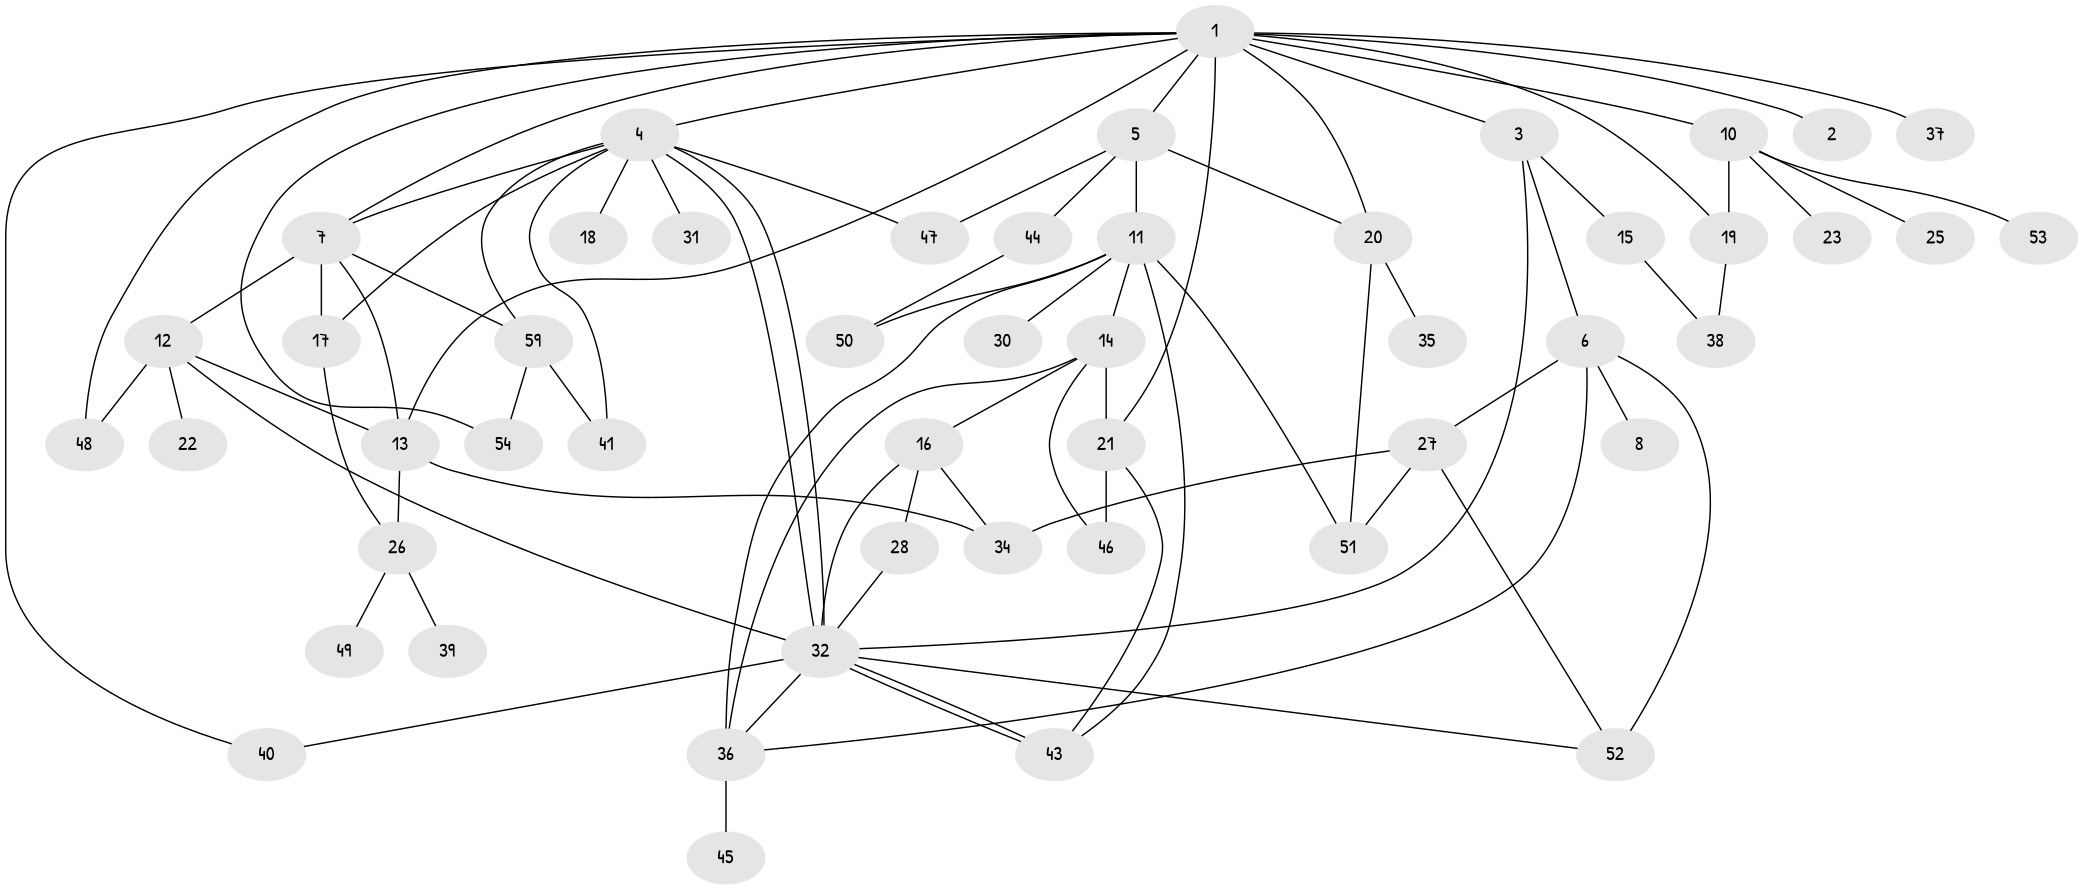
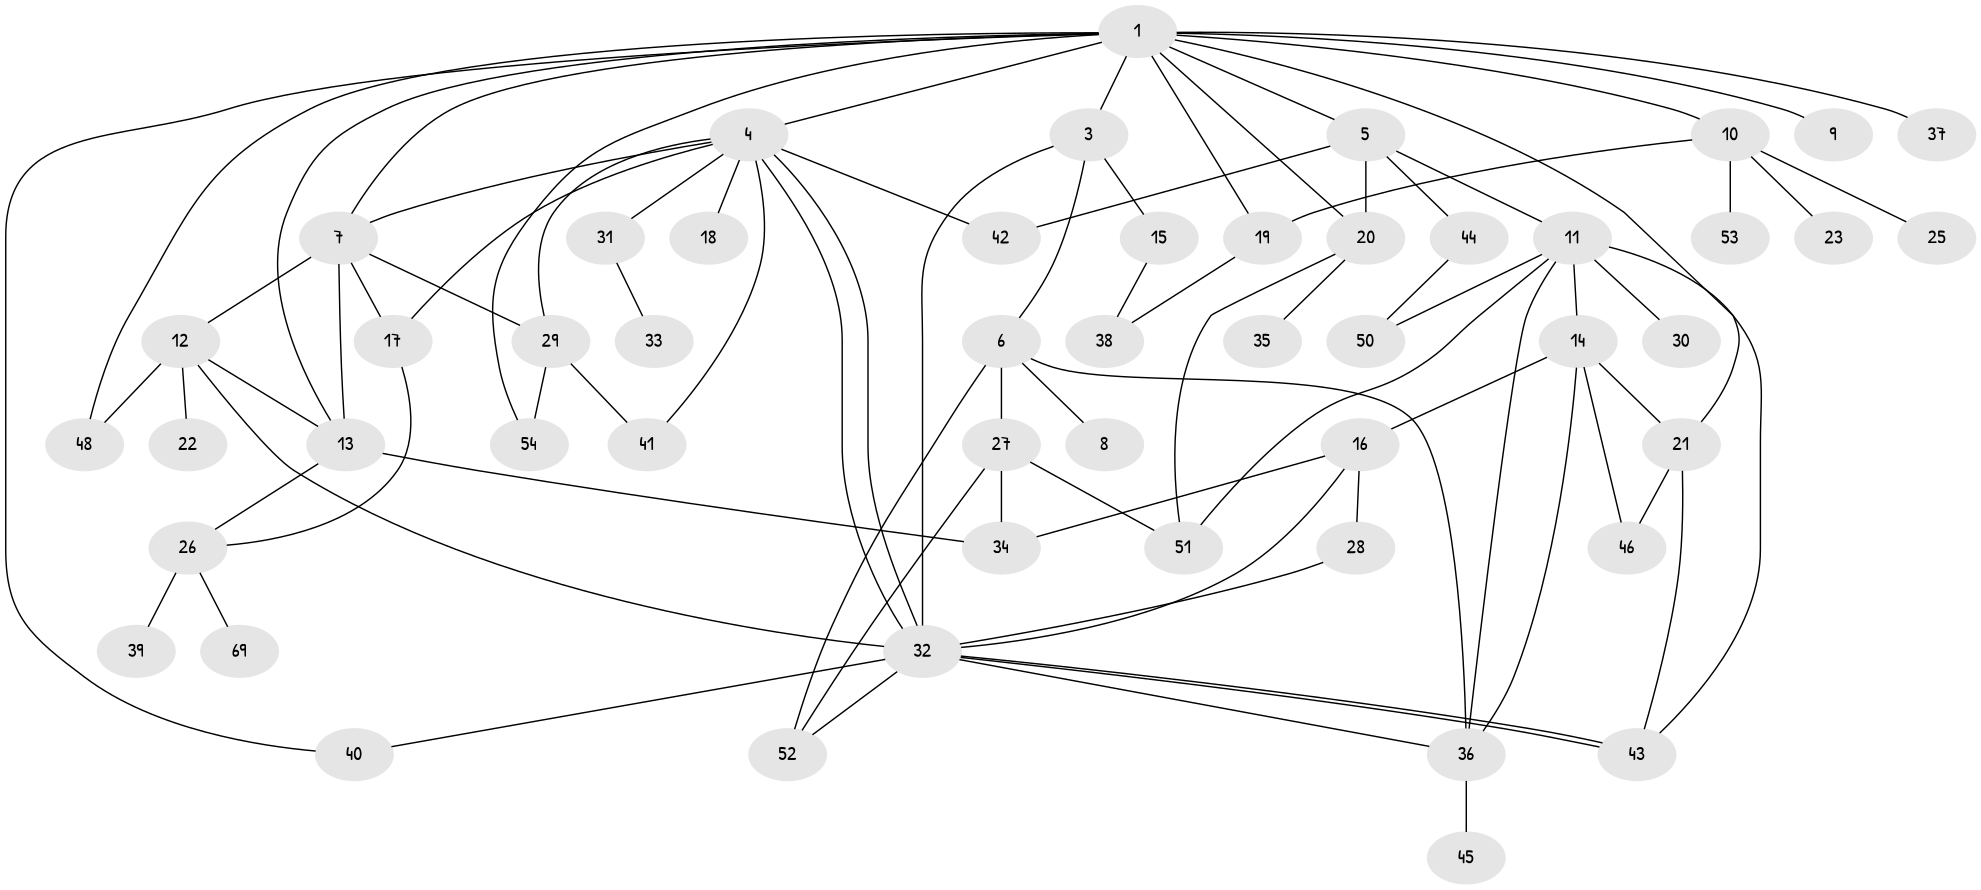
node "2": label "2" -> "9"
node "47": label "47" -> "42"
node "59": label "59" -> "29"
node "33": added
node "49": label "49" -> "69"
